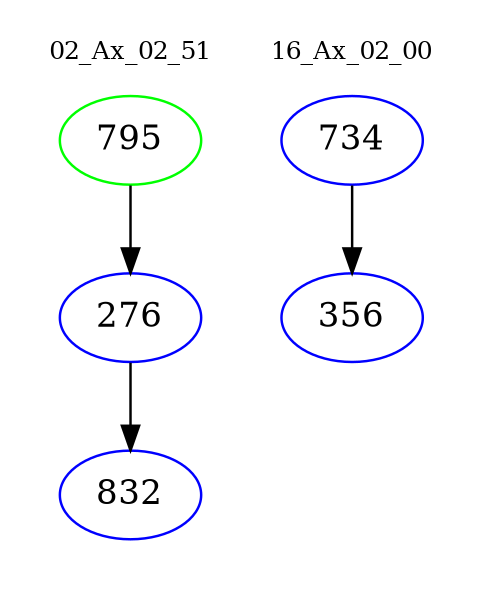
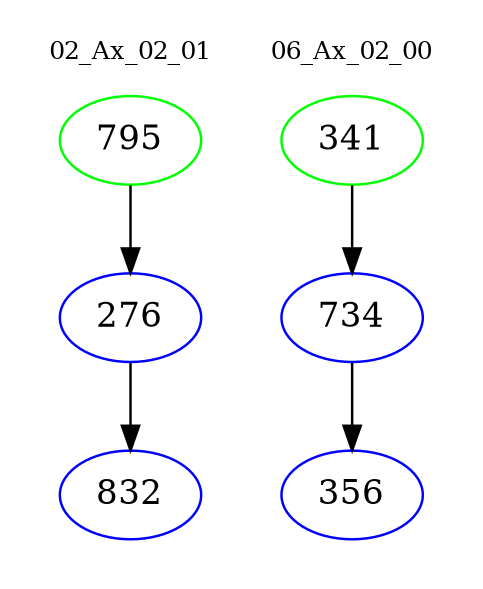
cluster "02_Ax_02_51": label "02_Ax_02_51" -> "02_Ax_02_01"
cluster "16_Ax_02_00": label "16_Ax_02_00" -> "06_Ax_02_00"
node "341": added
